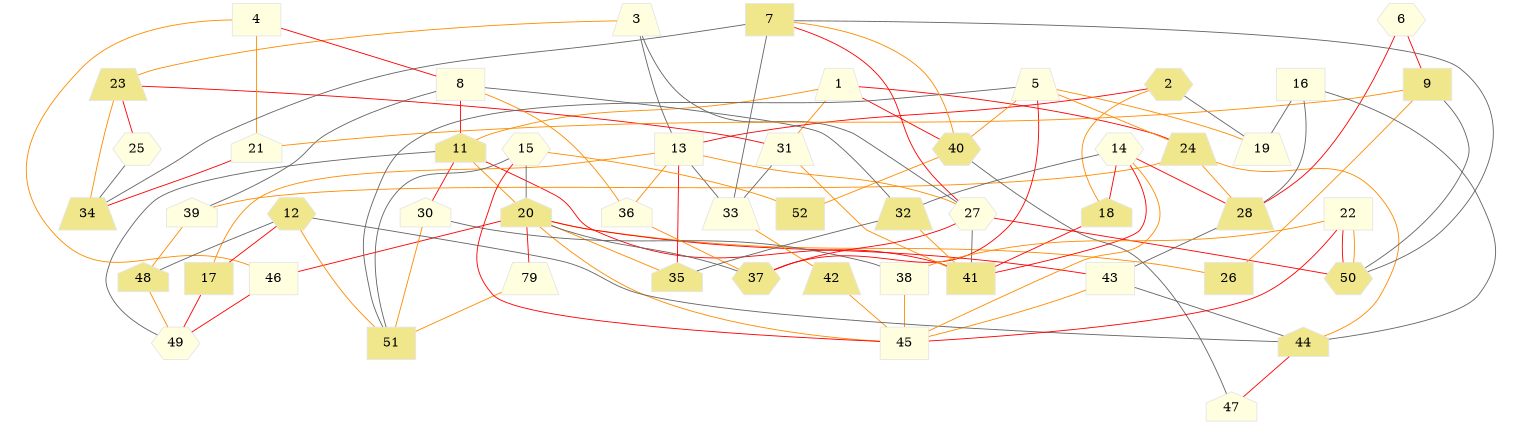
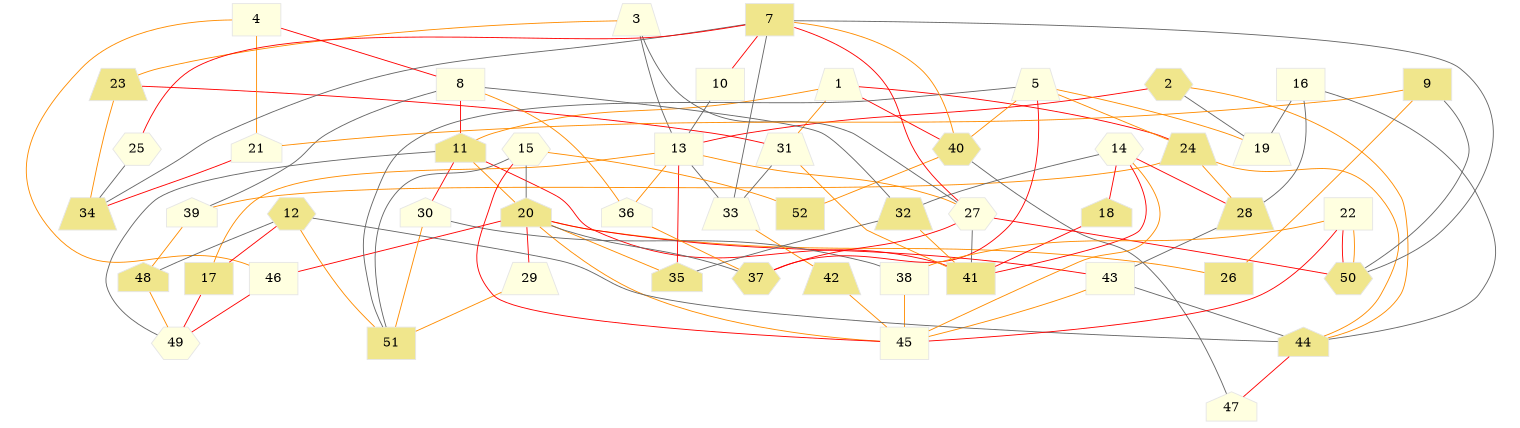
node "6": removed
node "10": added
edge "23" -- "25": now "7" -- "25"
edge "2" -- "18": now "2" -- "44"
node "79": label "79" -> "29"
